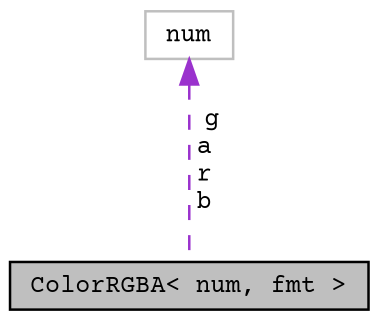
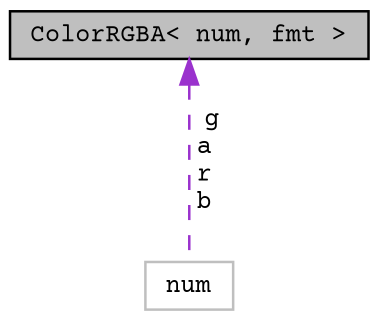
edge "ColorRGBA< num, fmt >" -> "num": reversed
